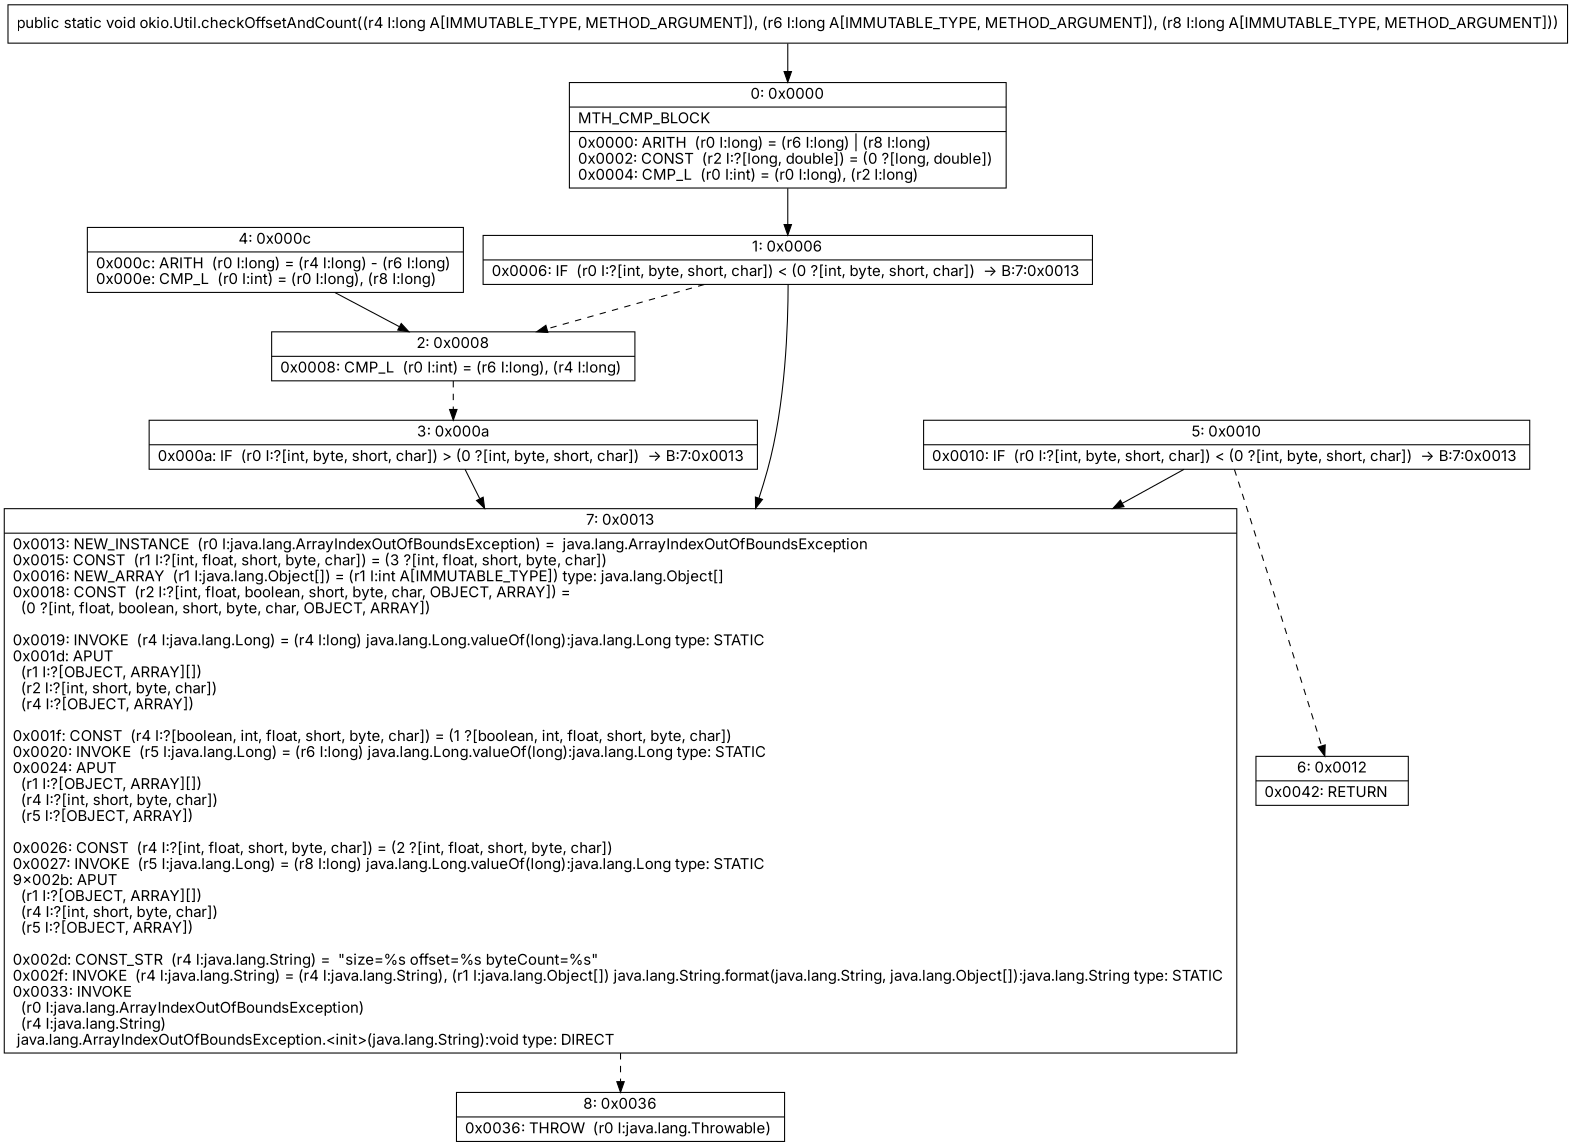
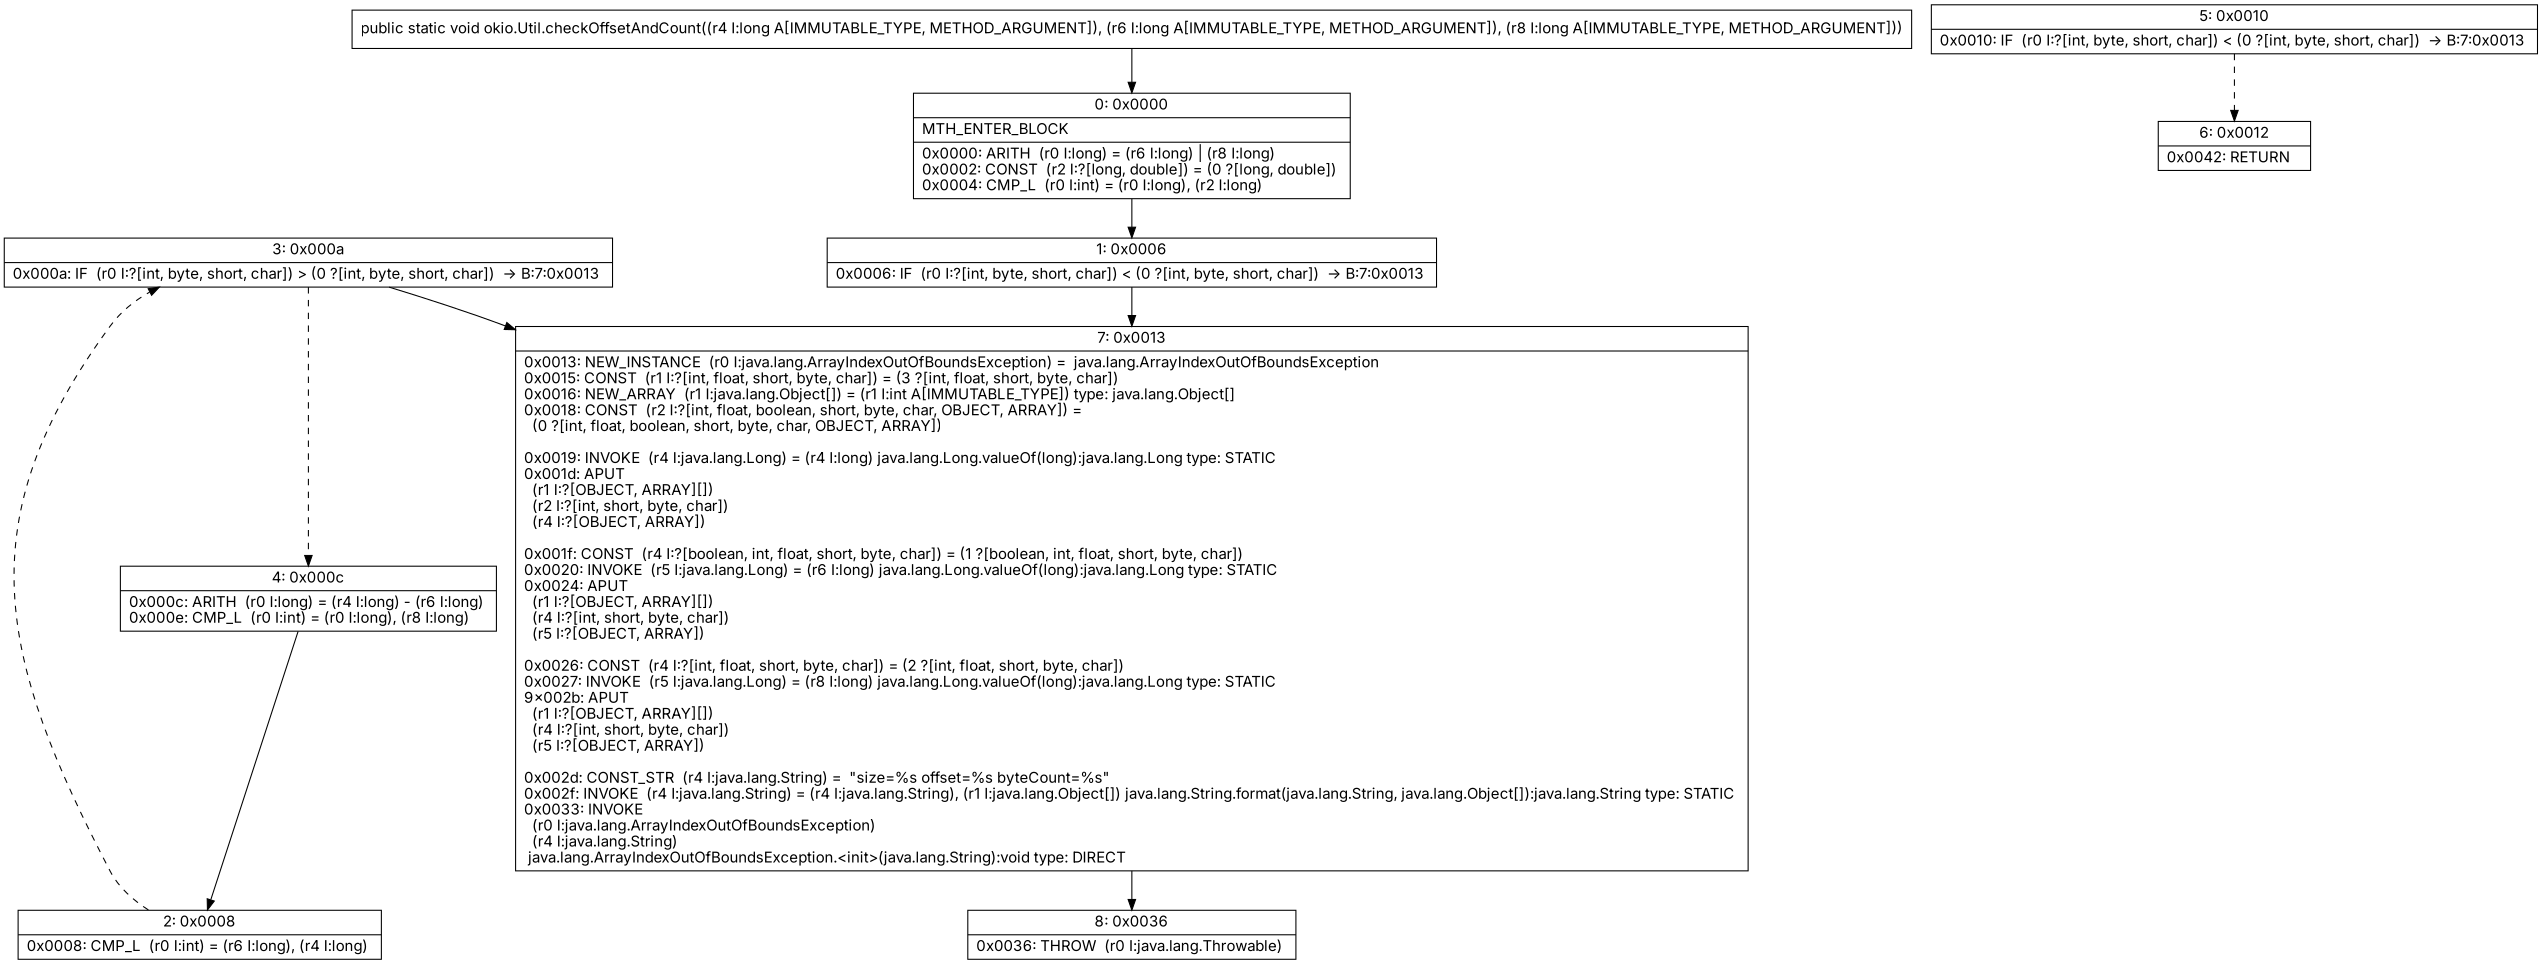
node "0: 0x0000": text "MTH_CMP_BLOCK" -> "MTH_ENTER_BLOCK"
edge "1: 0x0006" -> "2: 0x0008": removed
edge "3: 0x000a" -> "4: 0x000c": added
edge "5: 0x0010" -> "7: 0x0013": removed
edge "7: 0x0013" -> "8: 0x0036": style dashed -> solid
